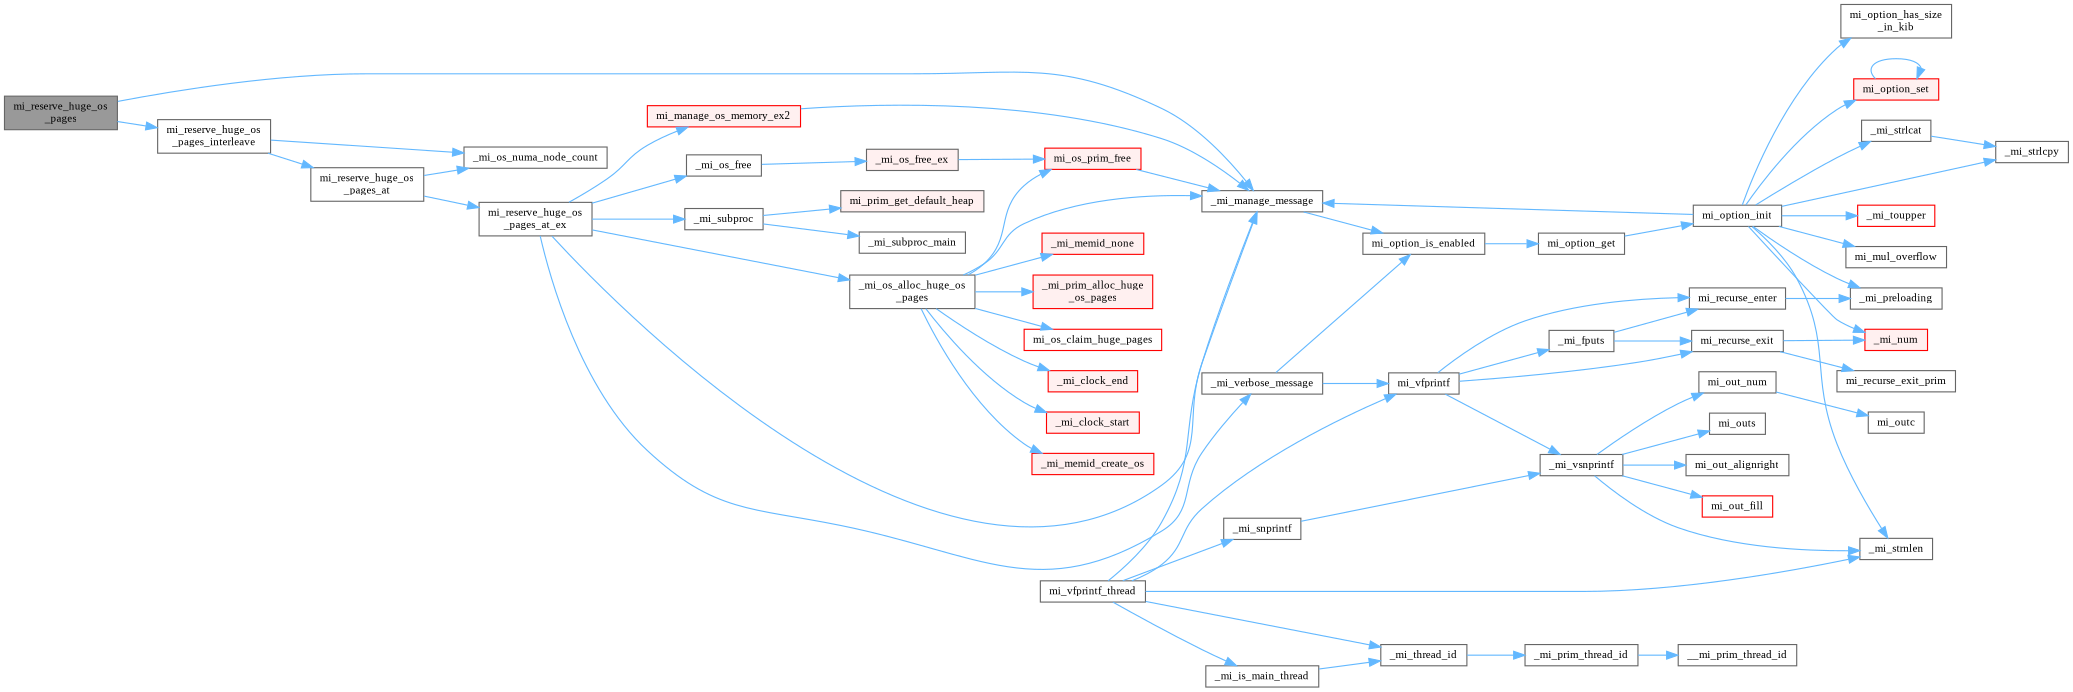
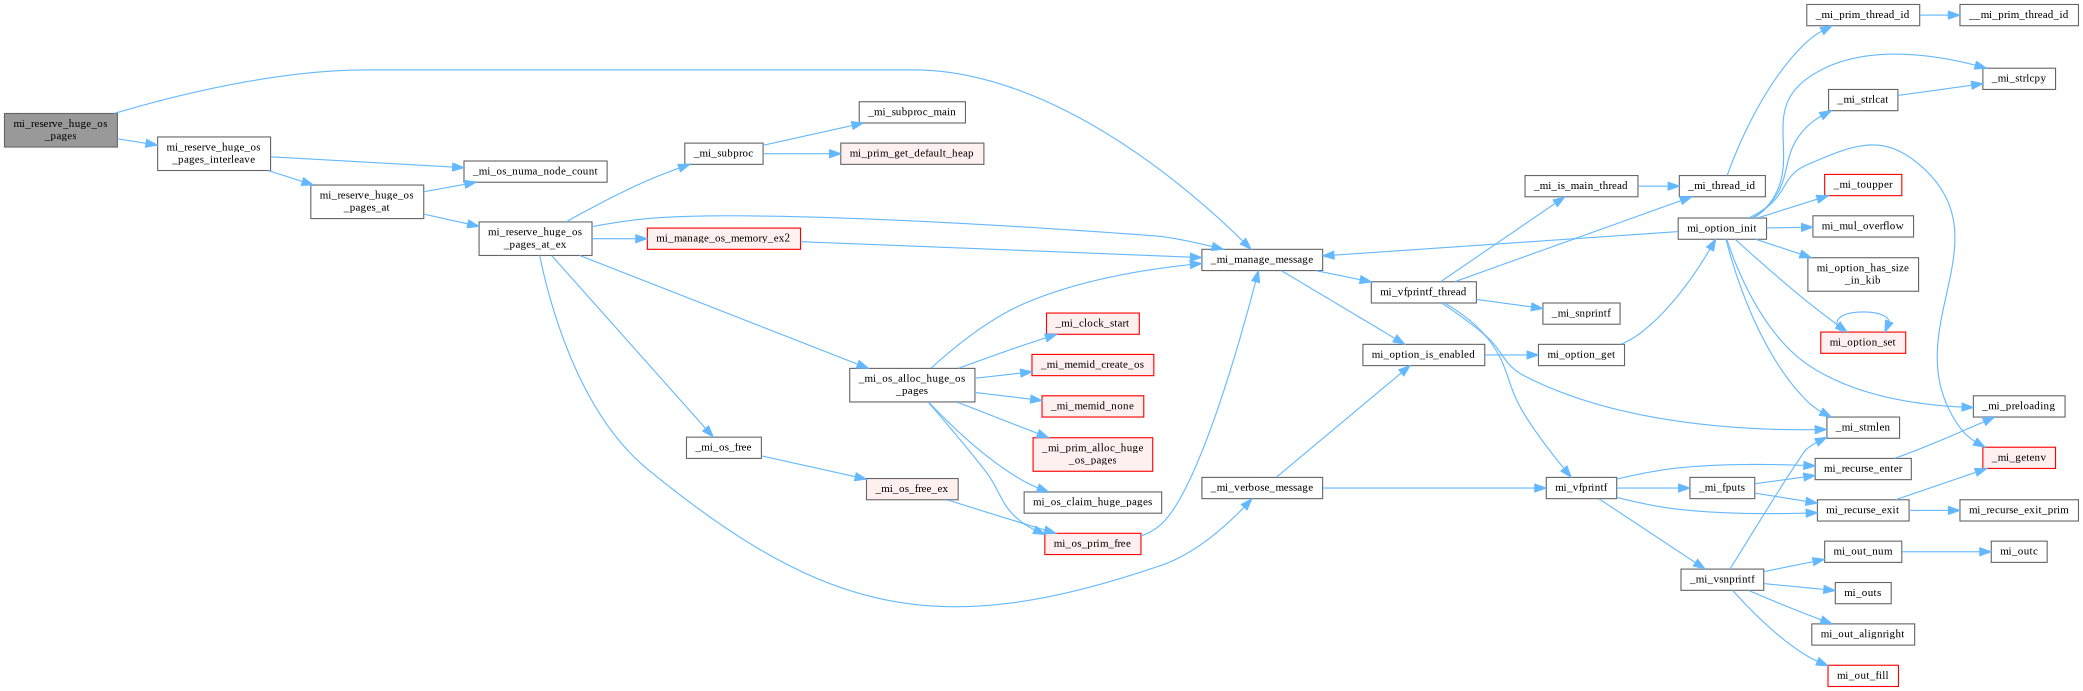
node "mi_os_claim_huge_pages": color red -> grey40
node "_mi_num": label "_mi_num" -> "_mi_getenv"
node "_mi_clock_end": removed
edge "mi_vfprintf_thread" -> "_mi_manage_message": reversed
edge "_mi_snprintf" -> "_mi_vsnprintf": removed
